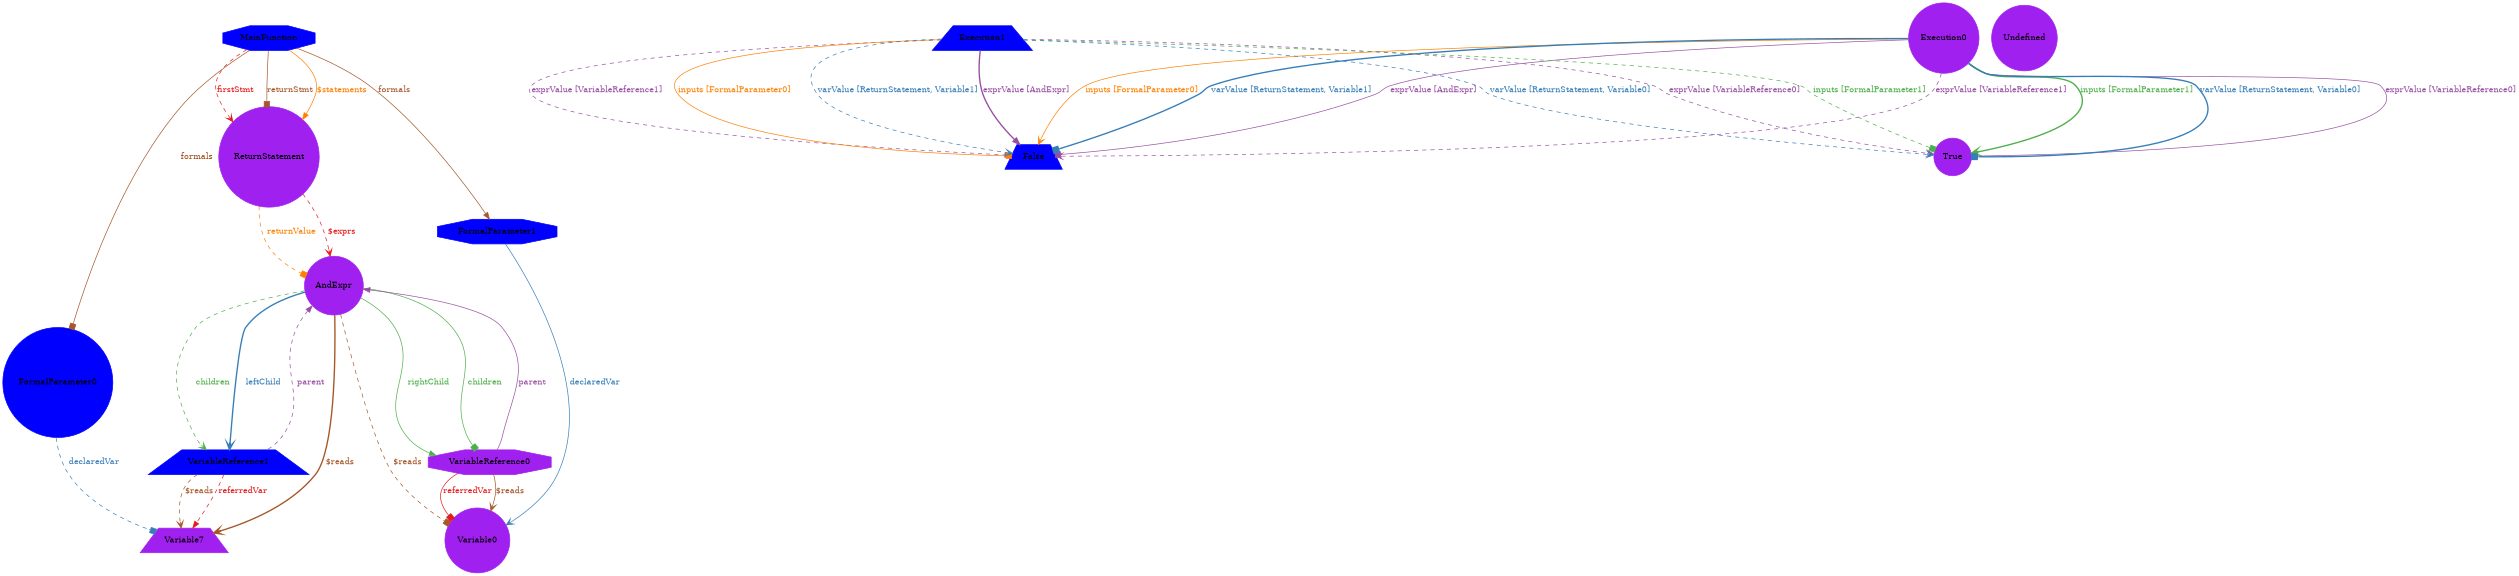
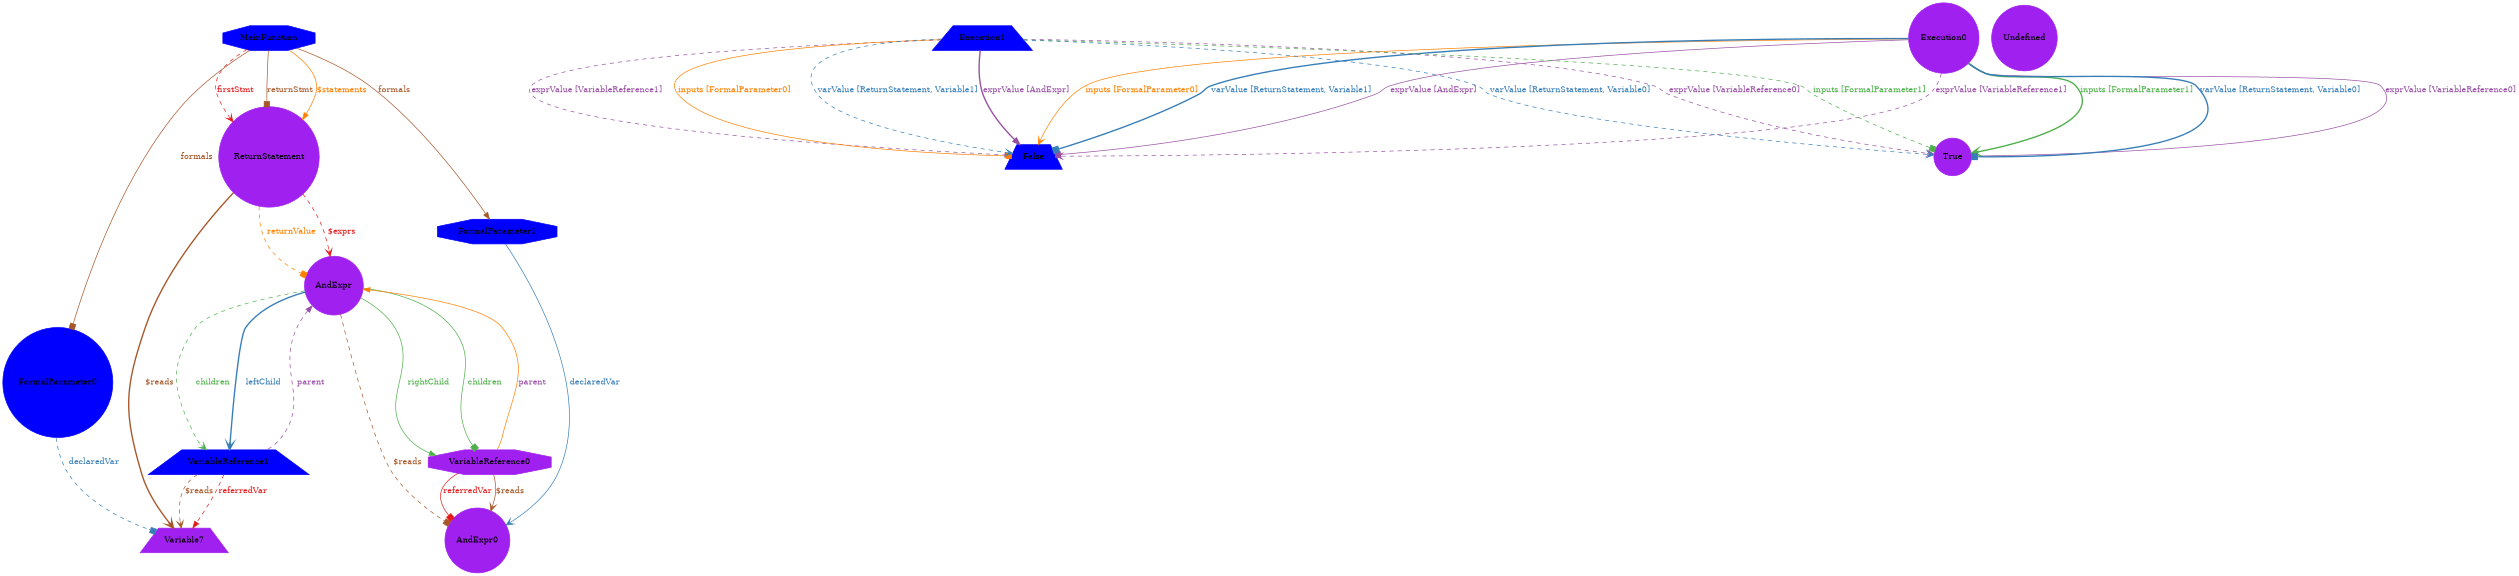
edge "VariableReference0" -> "AndExpr": color #984ea3 -> #ff7f00
edge "AndExpr" -> "Variable7": now "ReturnStatement" -> "Variable7"
node "Variable0": label "Variable0" -> "AndExpr0"
